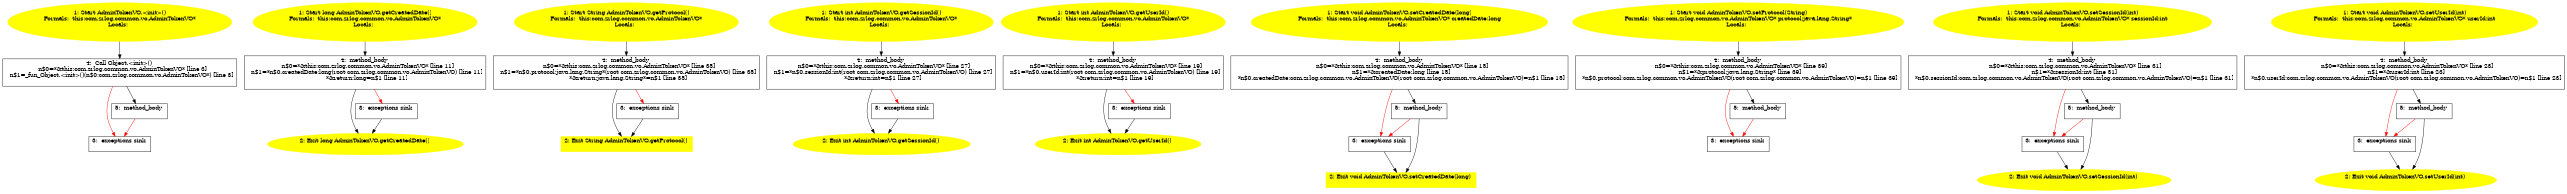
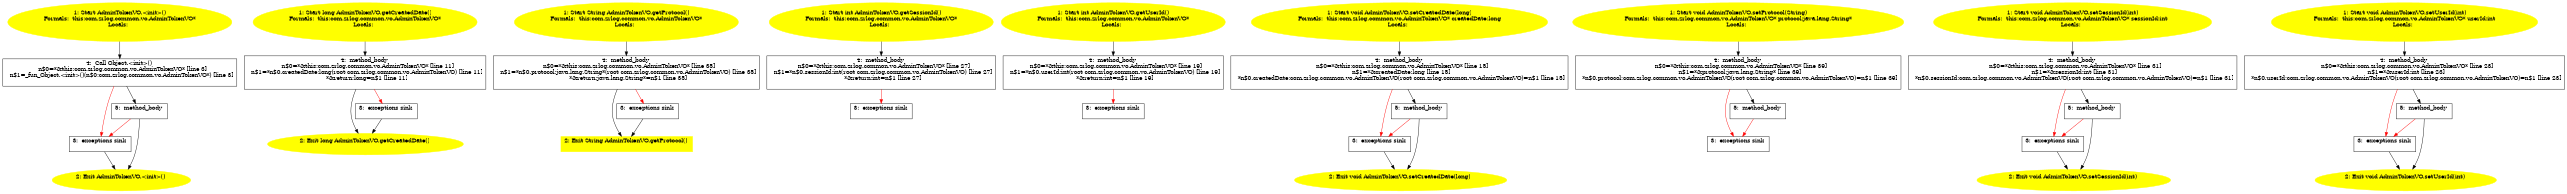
node "2: Exit int AdminTokenVO.getSessionId()": removed
node "2: Exit int AdminTokenVO.getUserId()": removed
node "2: Exit AdminTokenVO.<init>()": added
node "2: Exit void AdminTokenVO.setCreatedDate(long)": shape box -> ellipse
